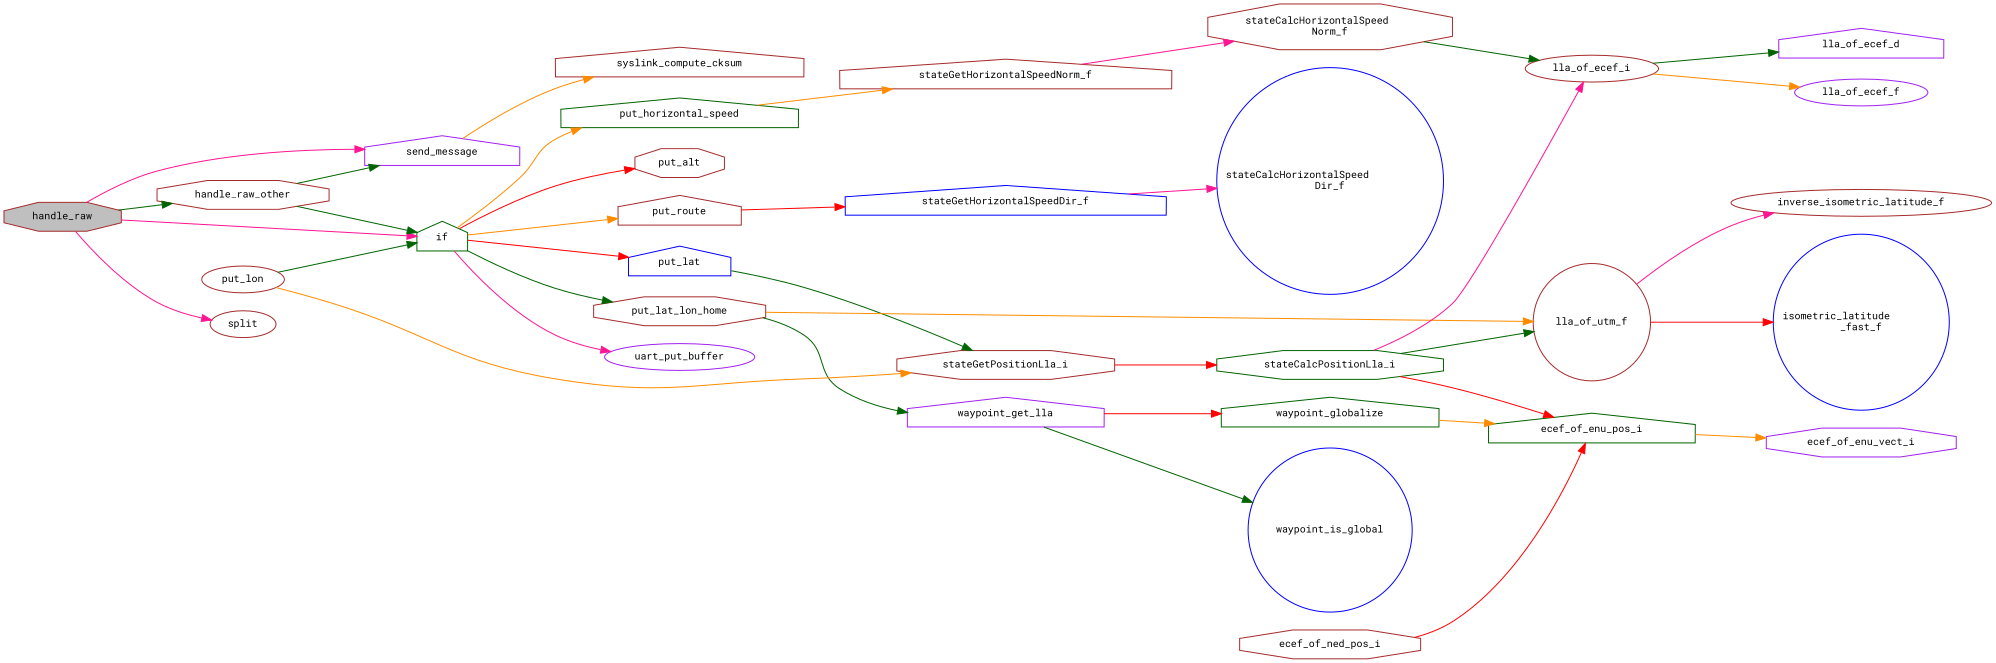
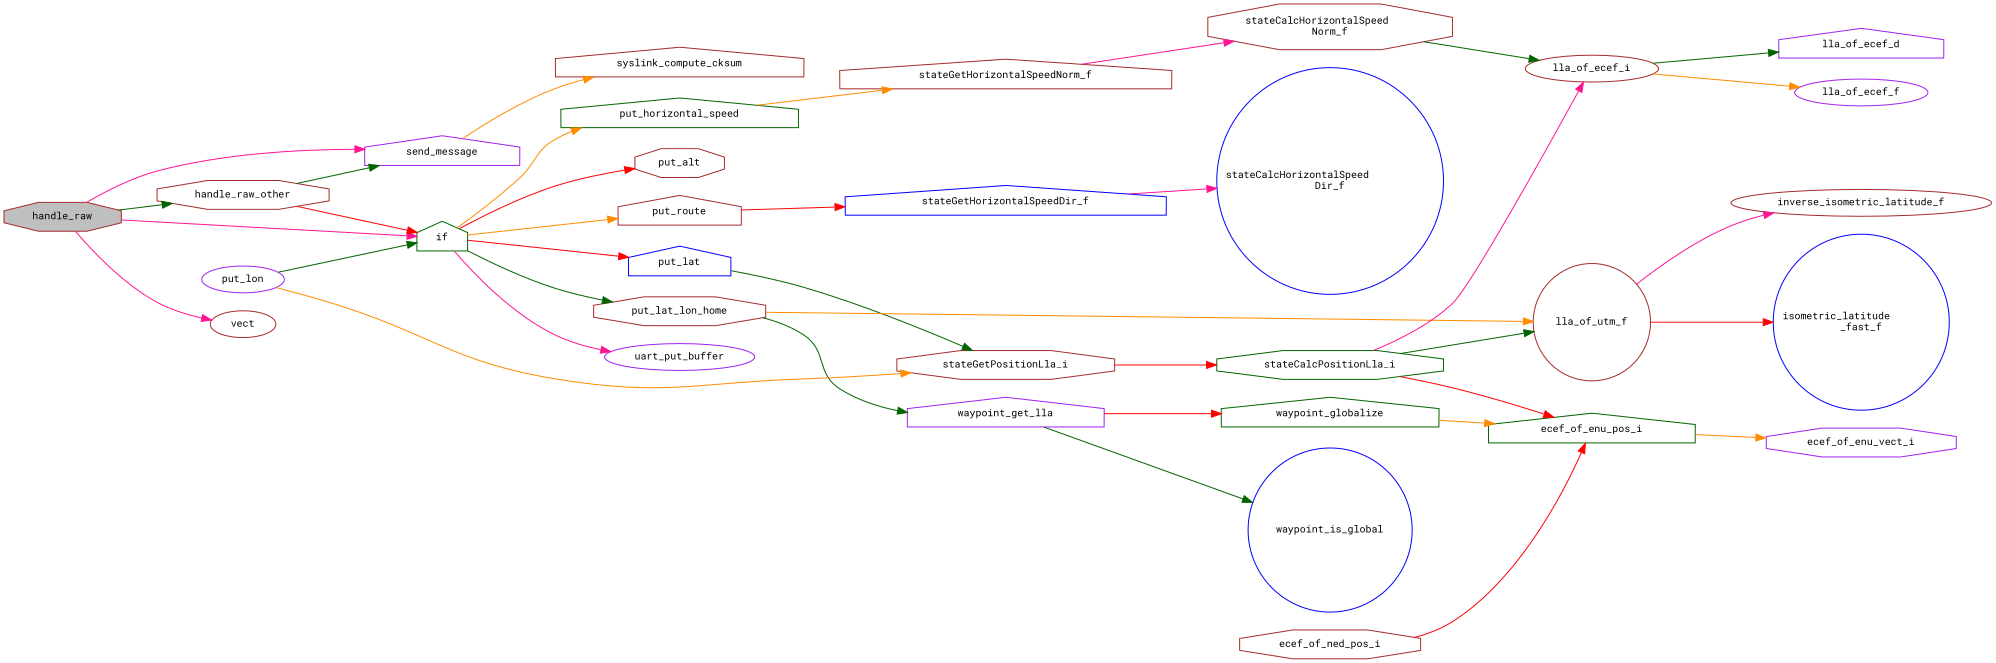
edge "handle_raw_other" -> "if": color darkgreen -> red
node "put_lon": color brown -> purple
node "split": label "split" -> "vect"
